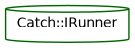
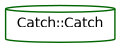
node "Catch::IRunner": label "Catch::IRunner" -> "Catch::Catch"
